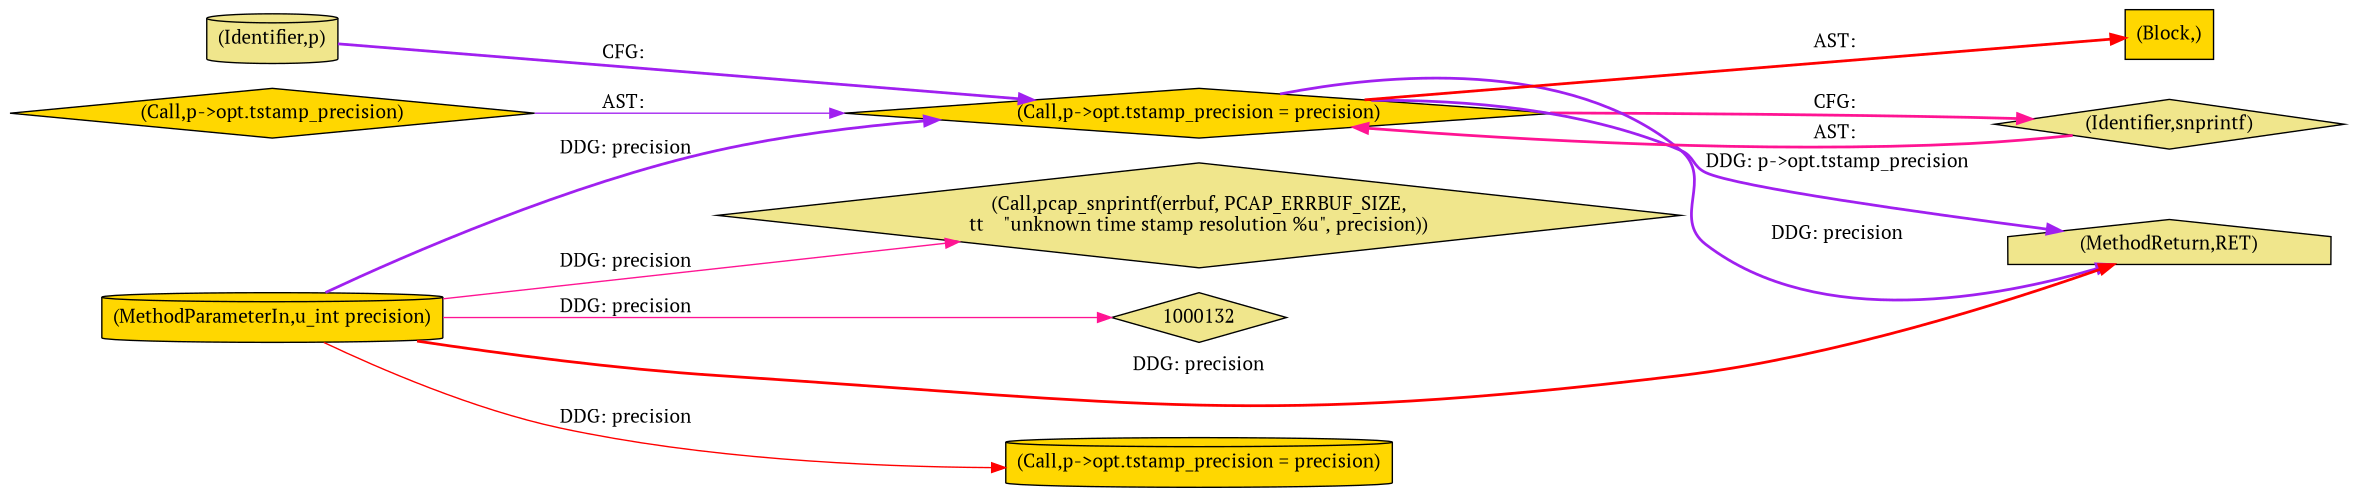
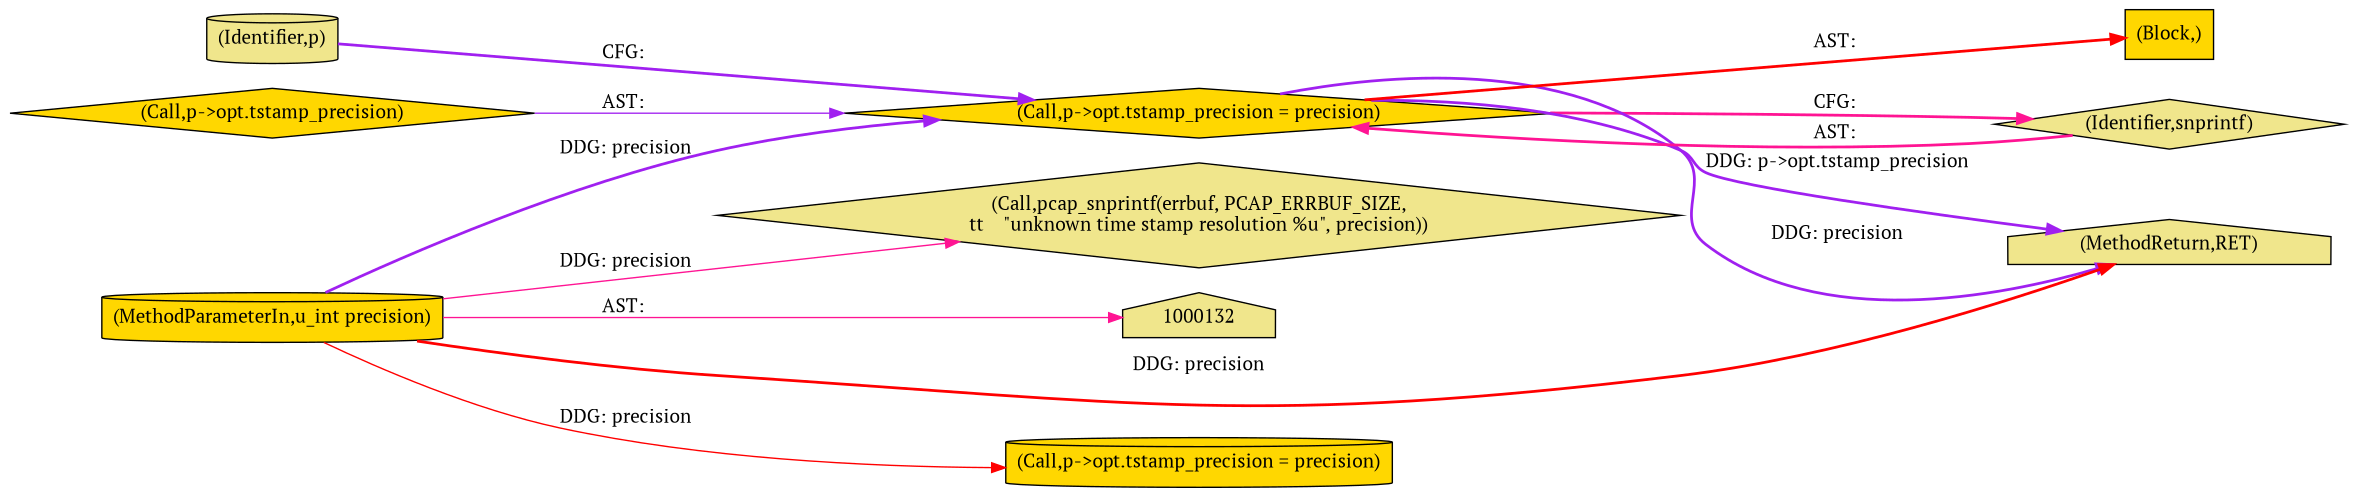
edge "(MethodParameterIn,u_int precision)" -> "1000132": label "DDG: precision" -> "AST: "
node "1000132": shape diamond -> house
